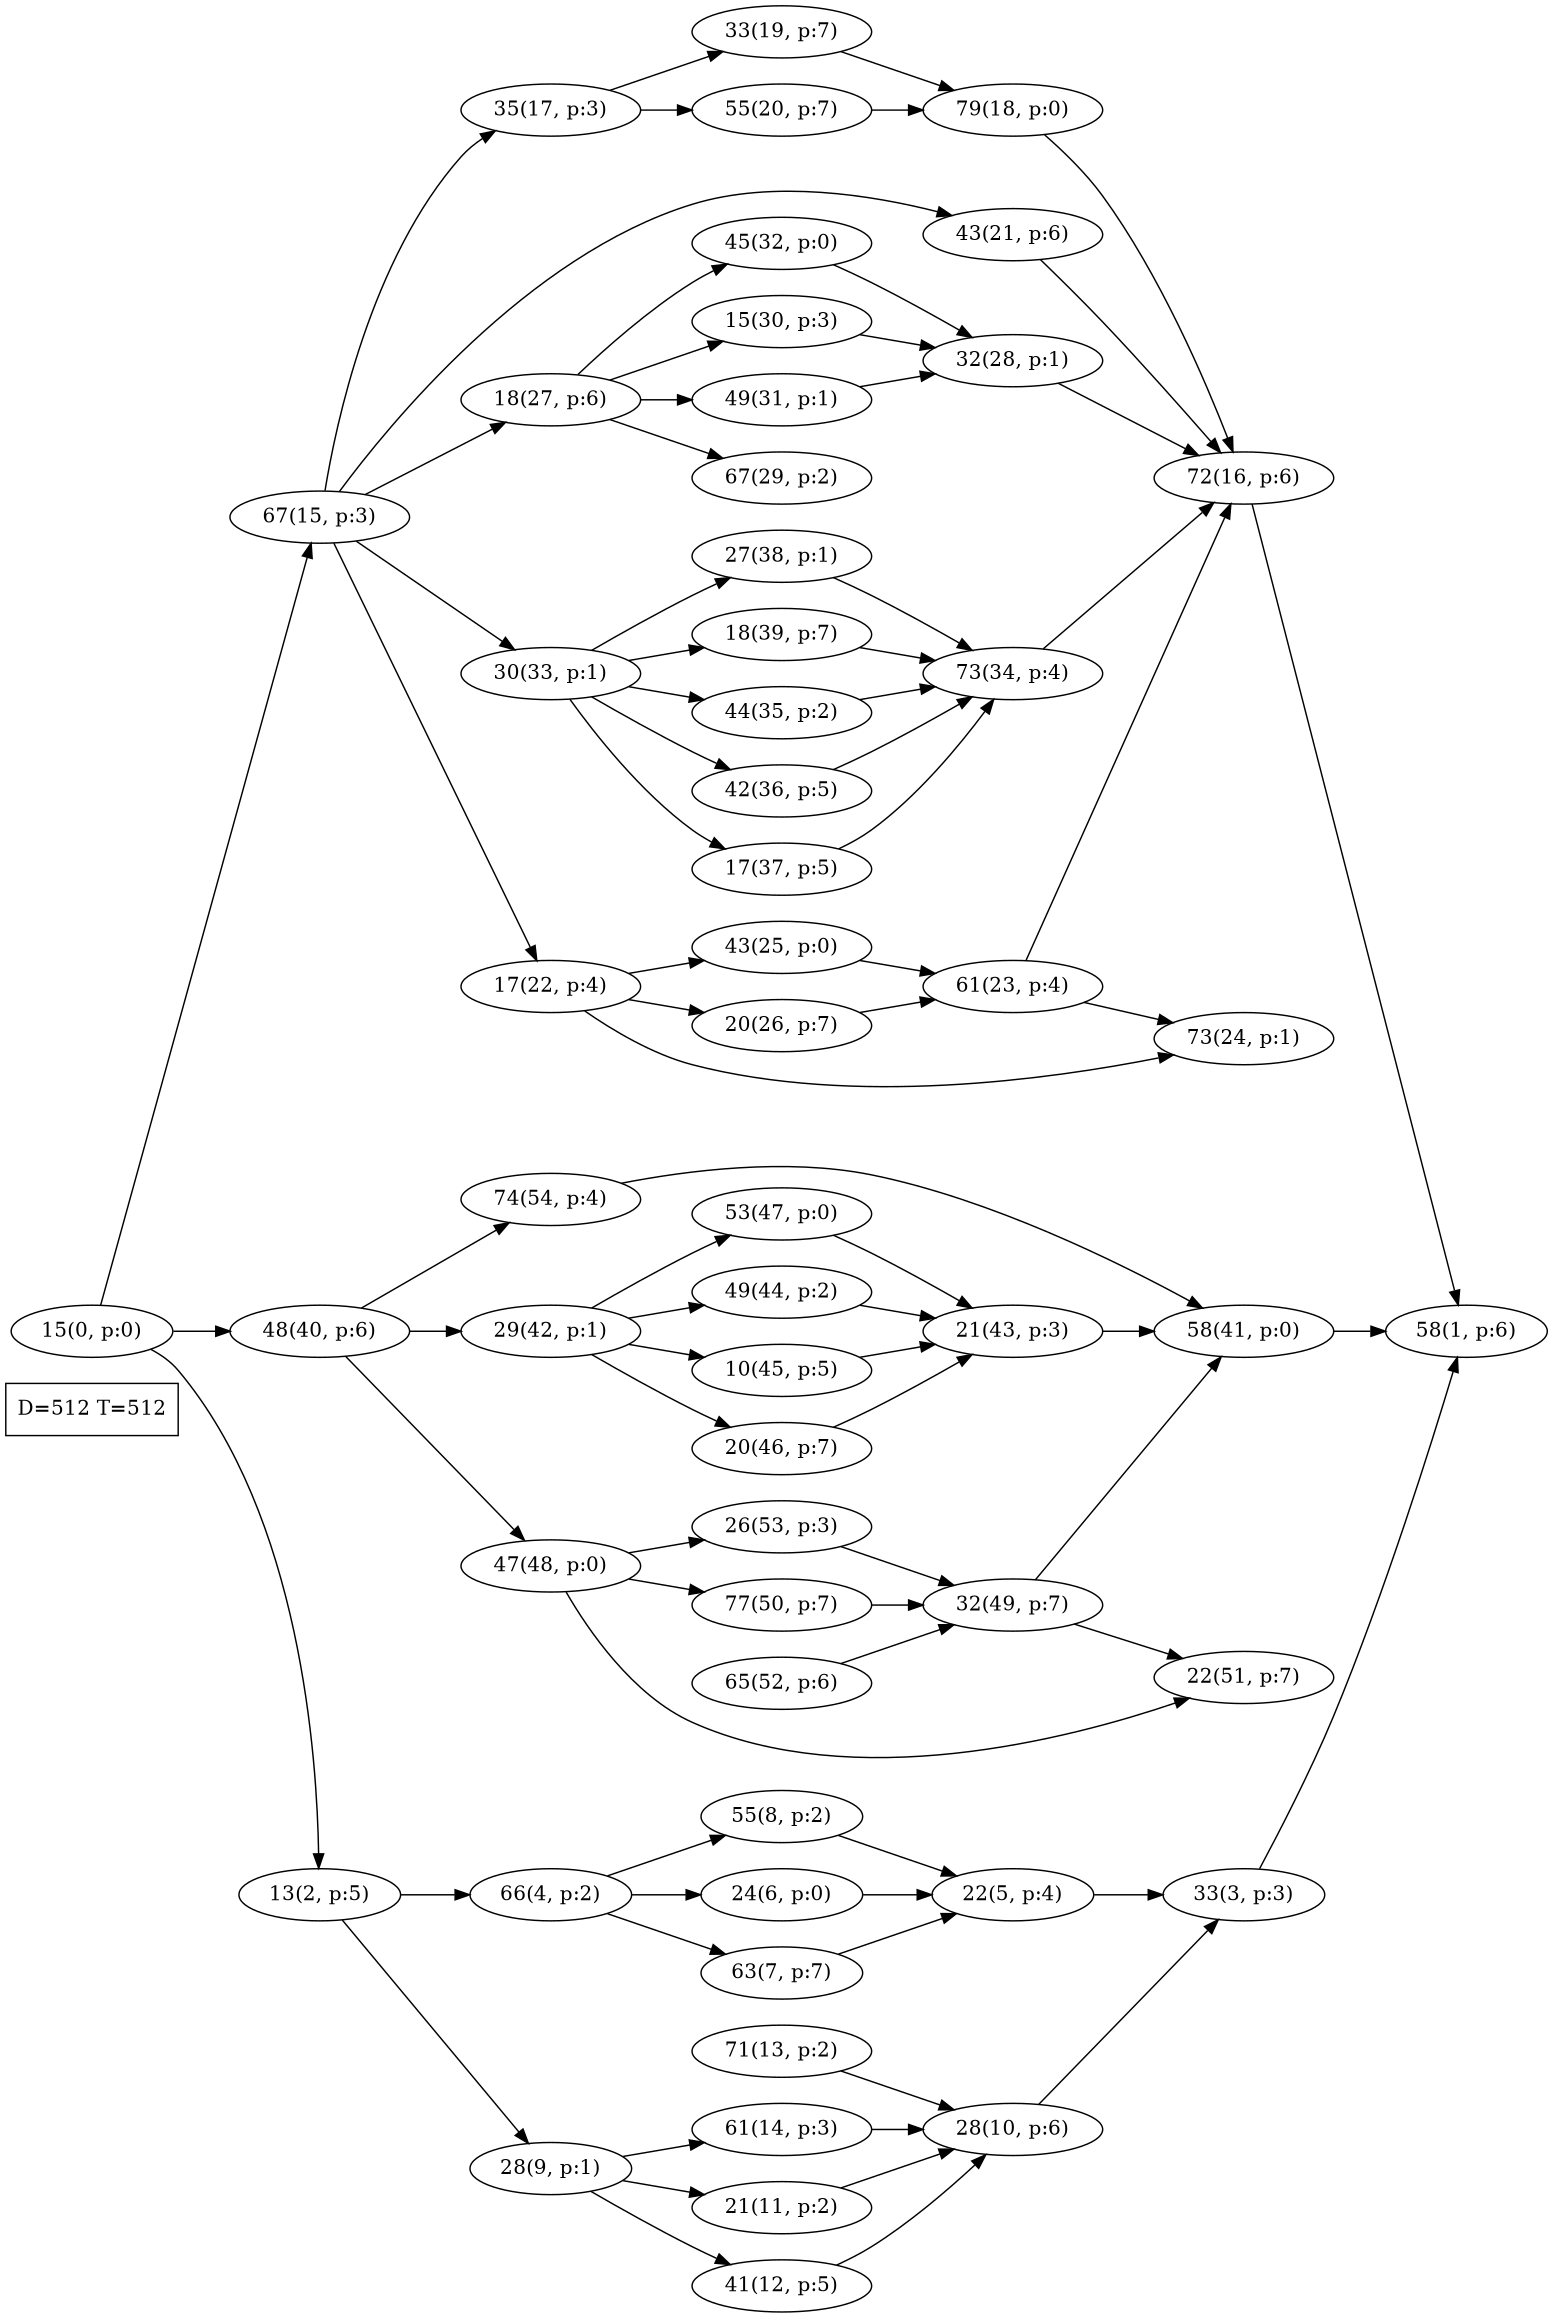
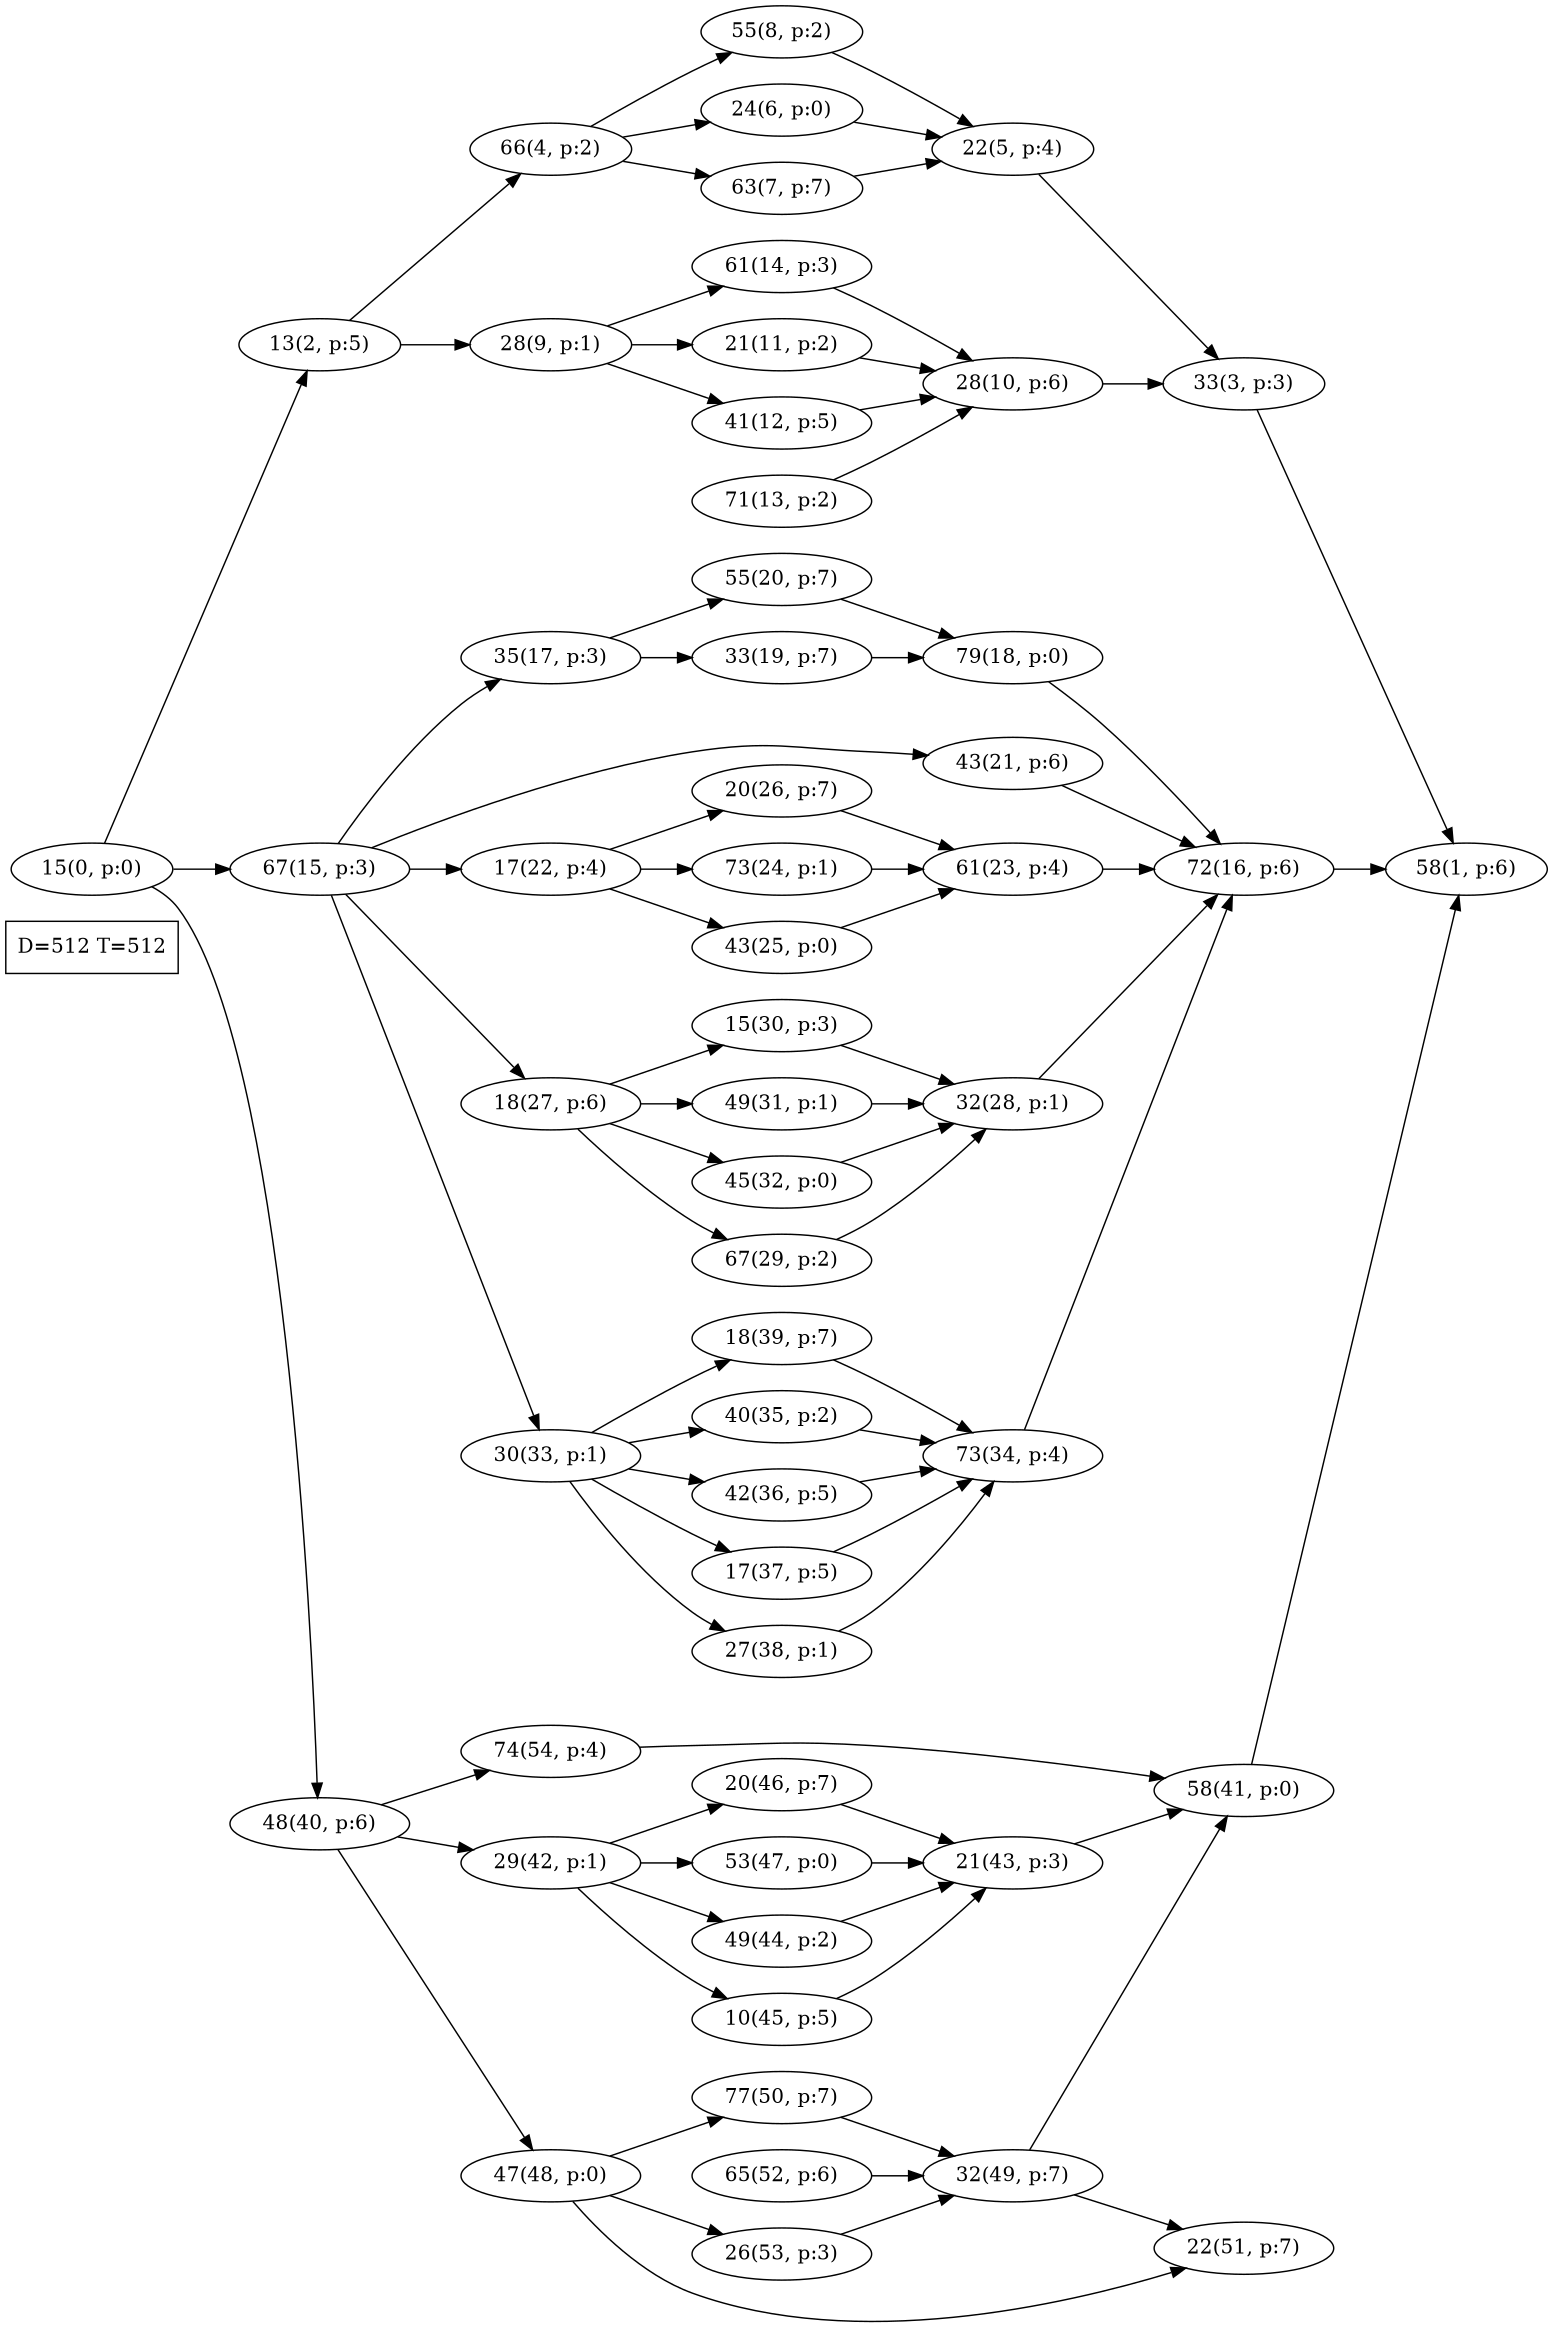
node "44(35, p:2)": label "44(35, p:2)" -> "40(35, p:2)"
edge "61(23, p:4)" -> "73(24, p:1)": reversed
edge "67(29, p:2)" -> "32(28, p:1)": added
